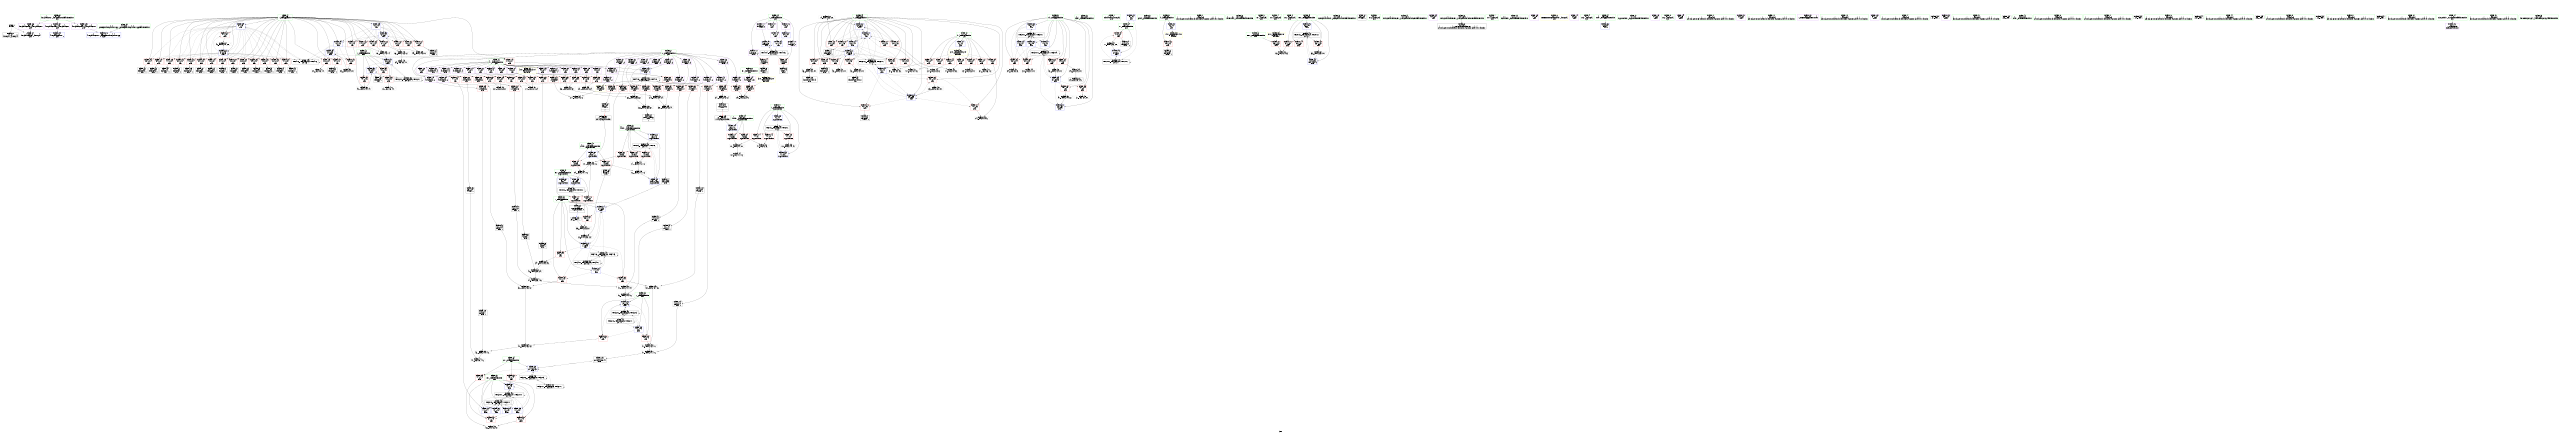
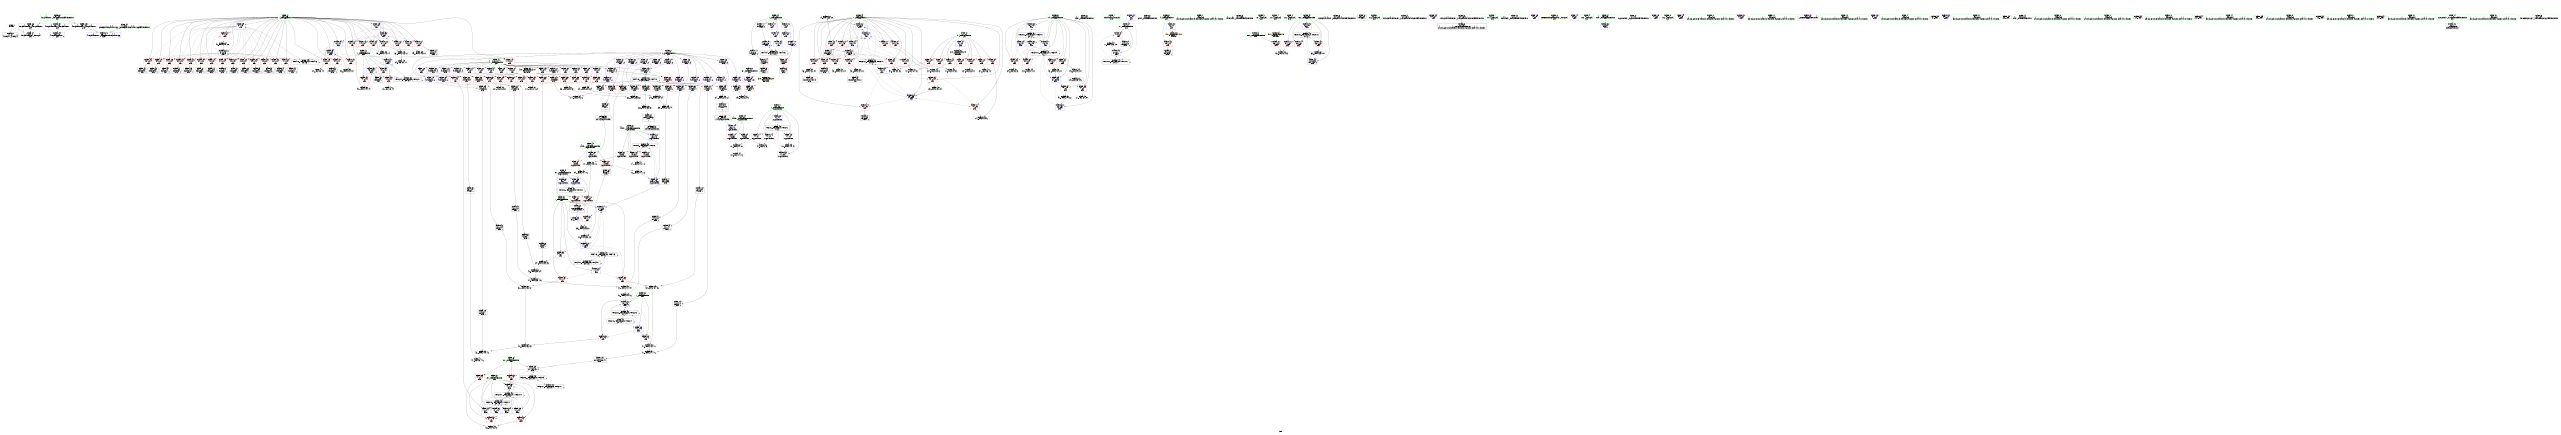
node "NodeID: 548": added
